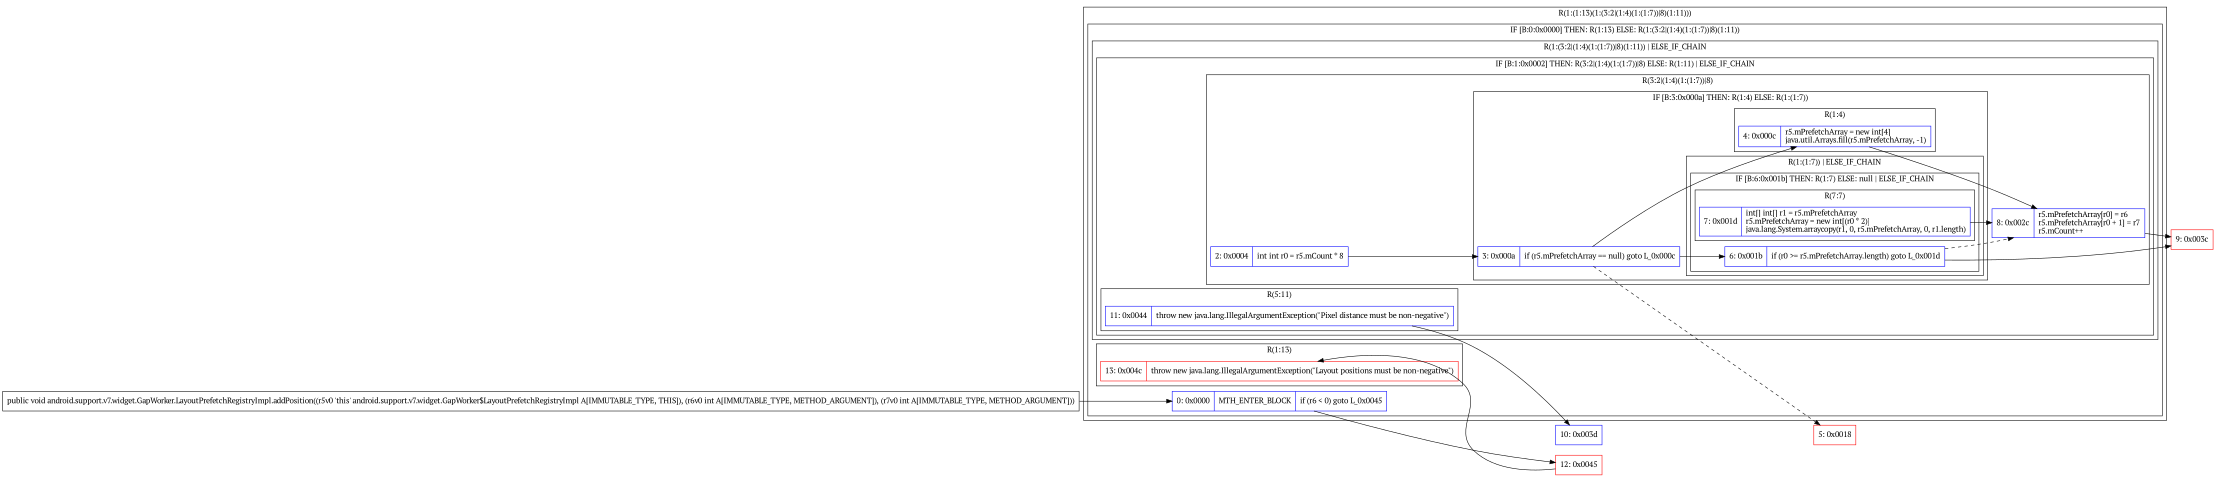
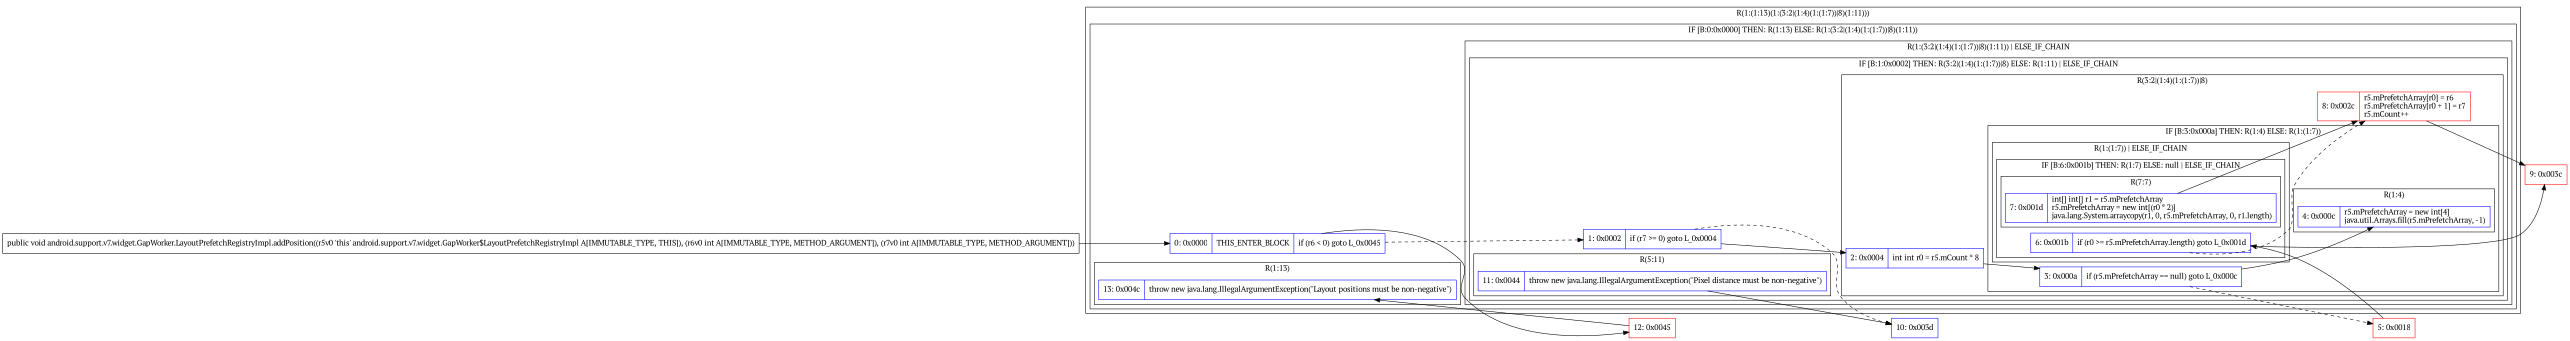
edge "4: 0x000c" -> "8: 0x002c": removed
node "8: 0x002c": color blue -> red
node "1: 0x0002": added
edge "3: 0x000a" -> "6: 0x001b": now "5: 0x0018" -> "6: 0x001b"
node "13: 0x004c": color red -> blue
node "0: 0x0000": text "MTH_ENTER_BLOCK" -> "THIS_ENTER_BLOCK"
